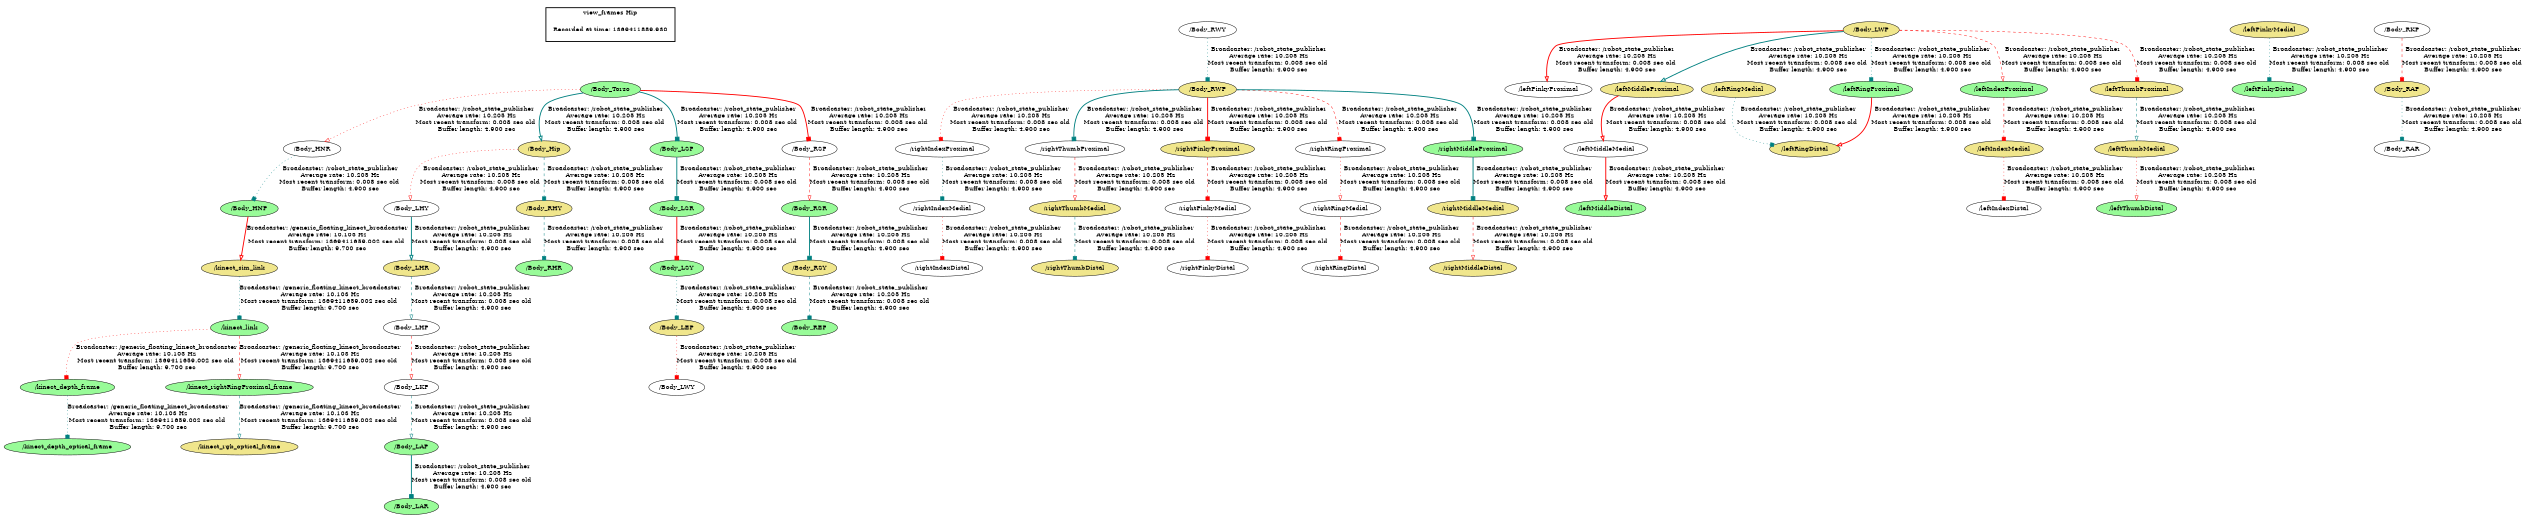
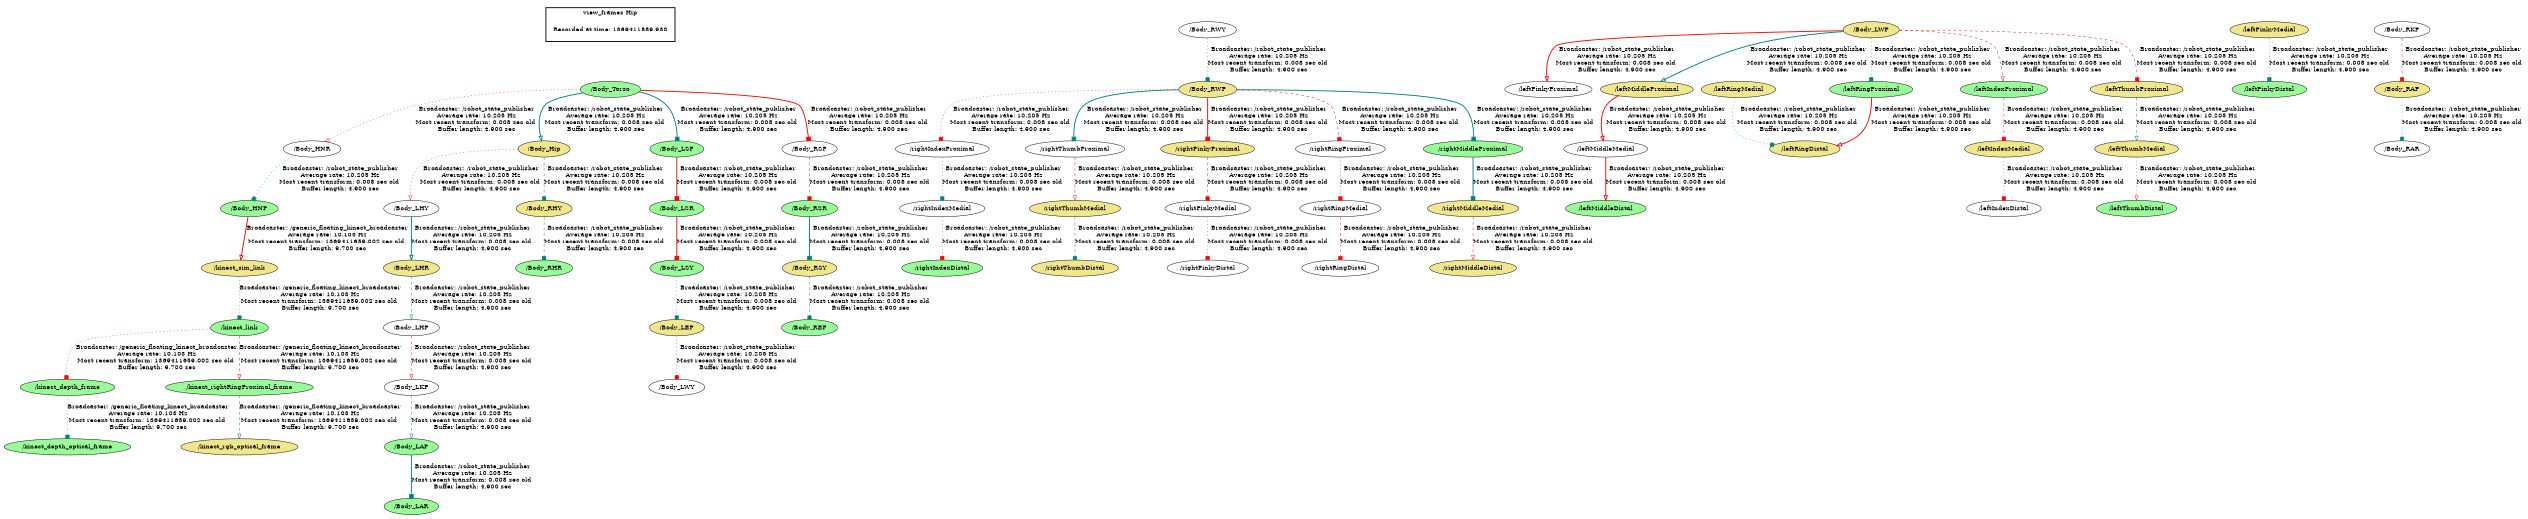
edge "/Body_LSP" -> "/Body_LSR": color teal -> red
edge "/Body_RSP" -> "/Body_RSR": arrowhead onormal -> box
edge "/rightRingProximal" -> "/rightRingMedial": arrowhead onormal -> box
node "/rightIndexDistal": fillcolor white -> palegreen
